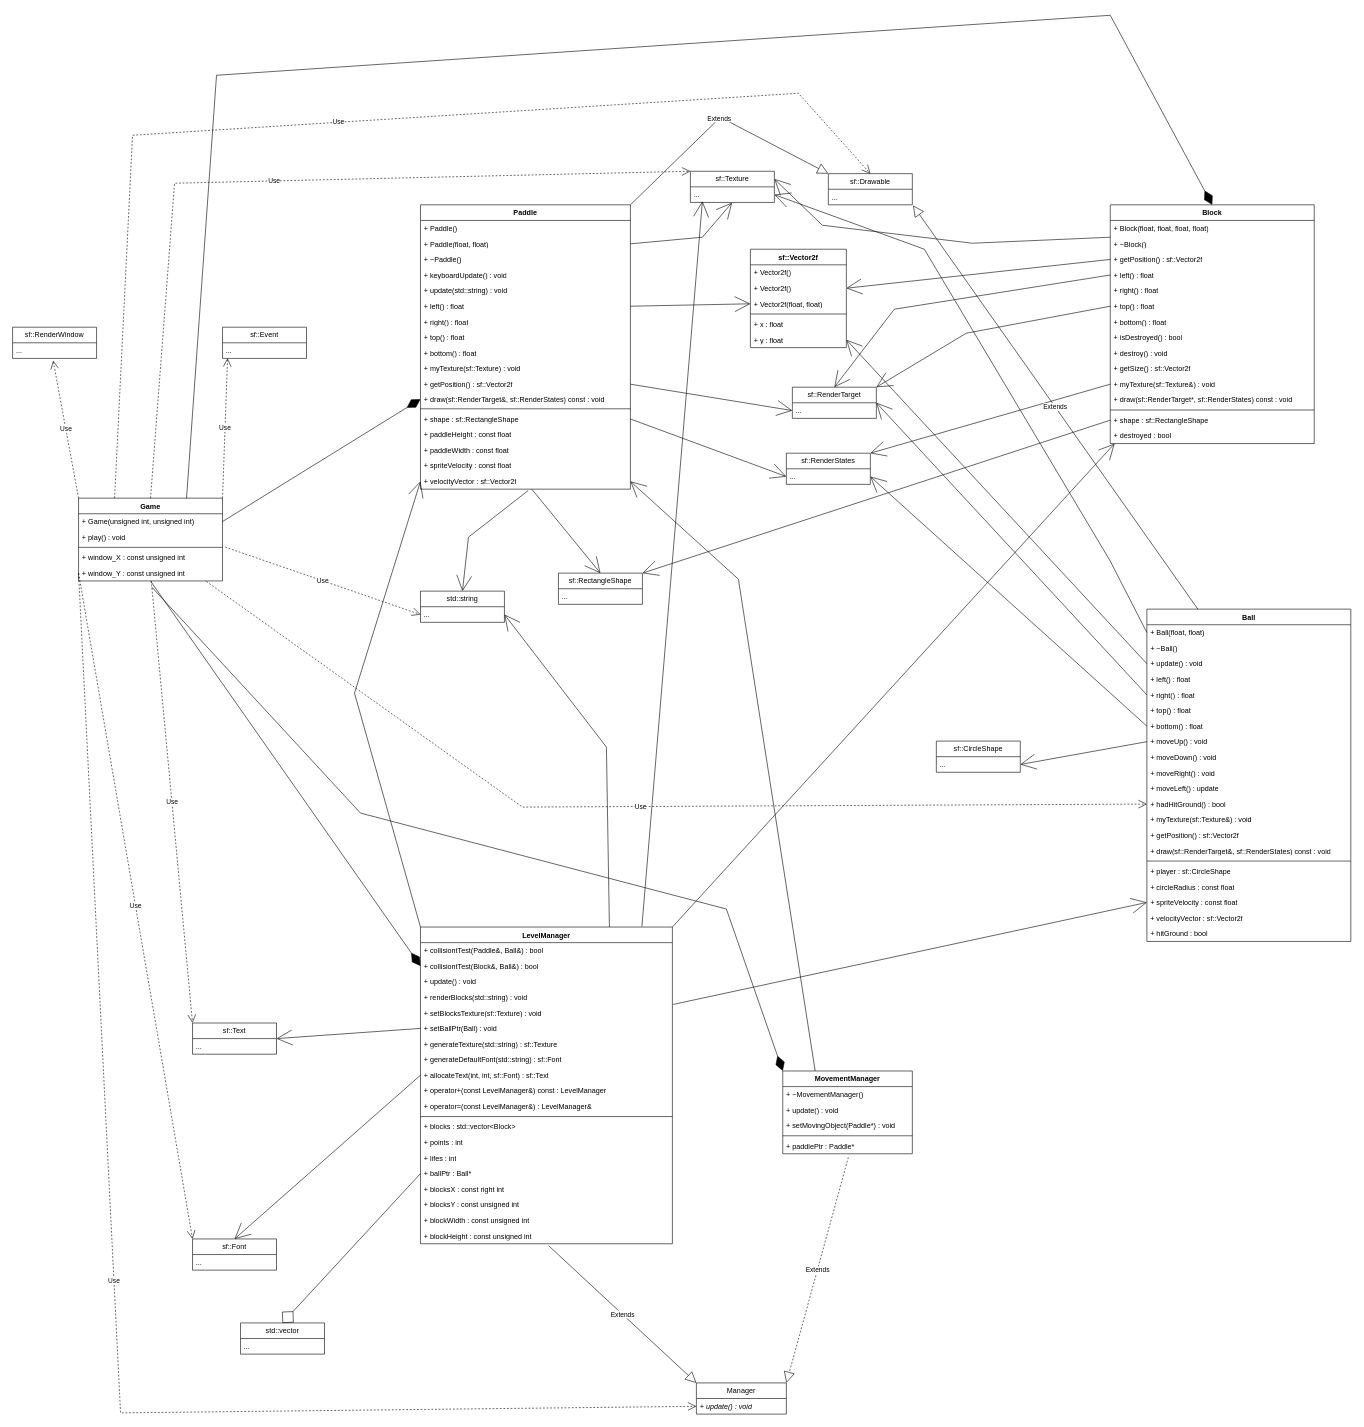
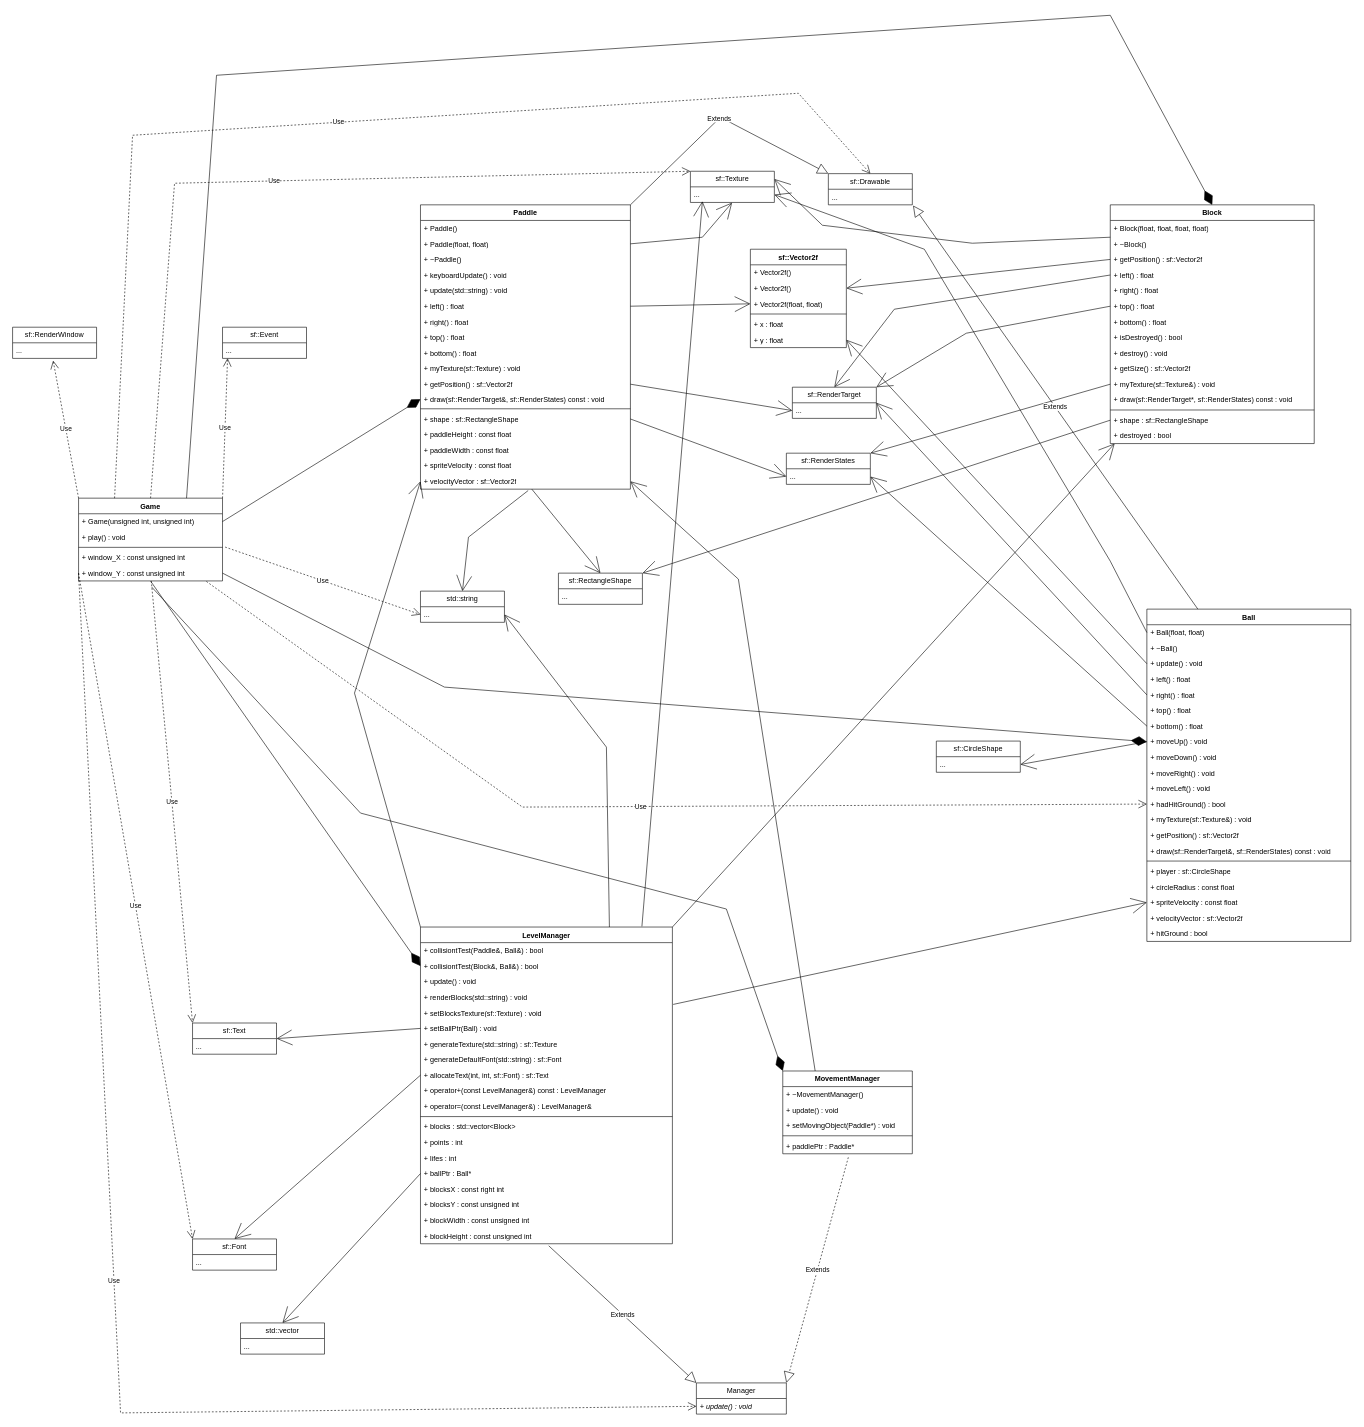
edge "+ window_Y : const unsigned int" -> "+ moveUp() : void": added
node "+ moveLeft() : update": label "+ moveLeft() : update" -> "+ moveLeft() : void"
edge "+ ballPtr : Ball*" -> "std::vector": arrowhead diamond -> open
